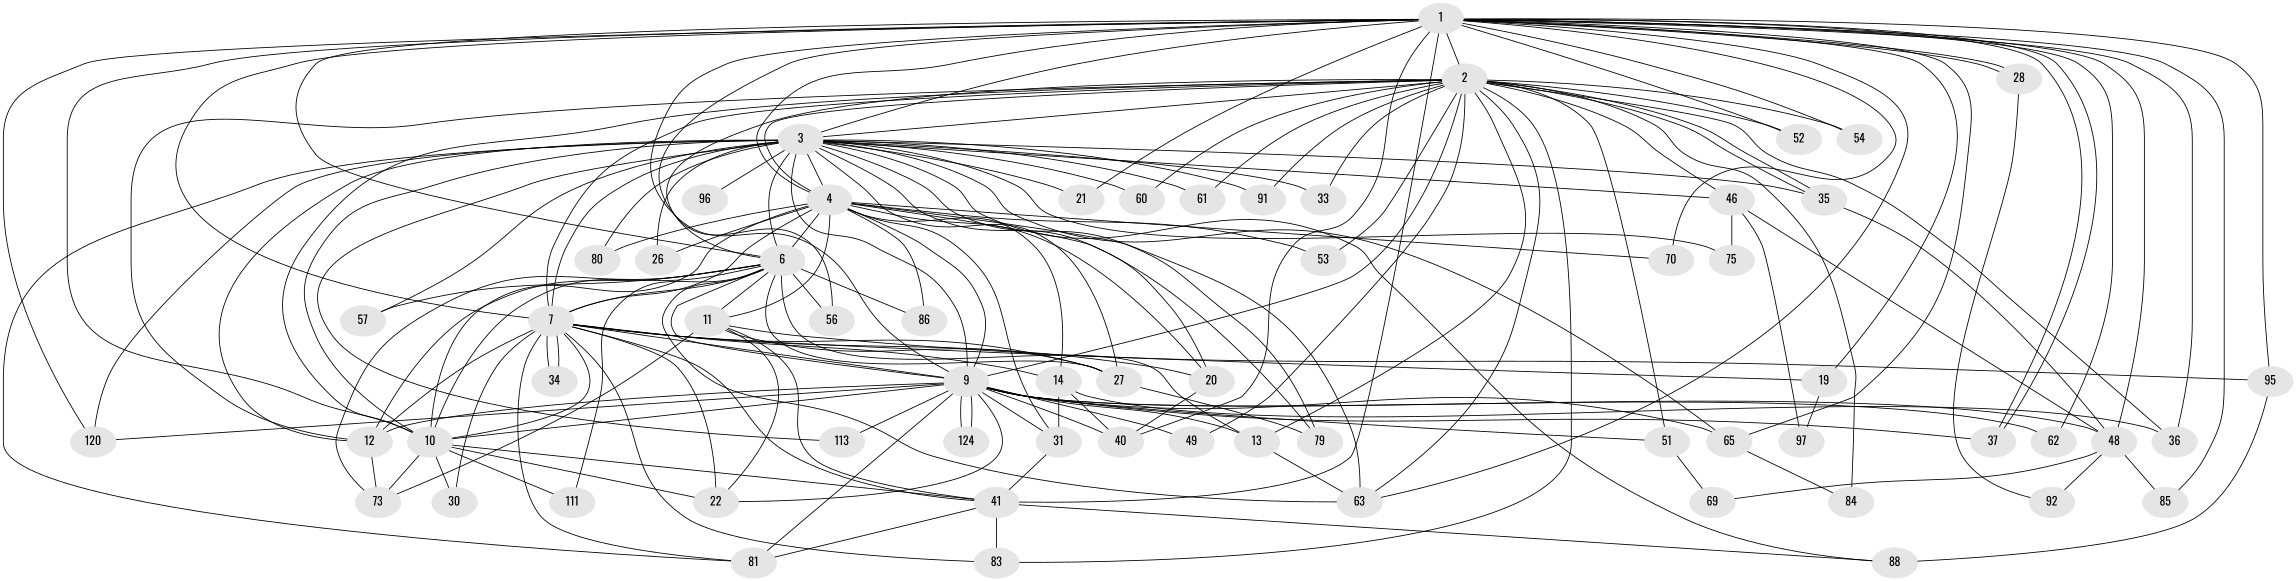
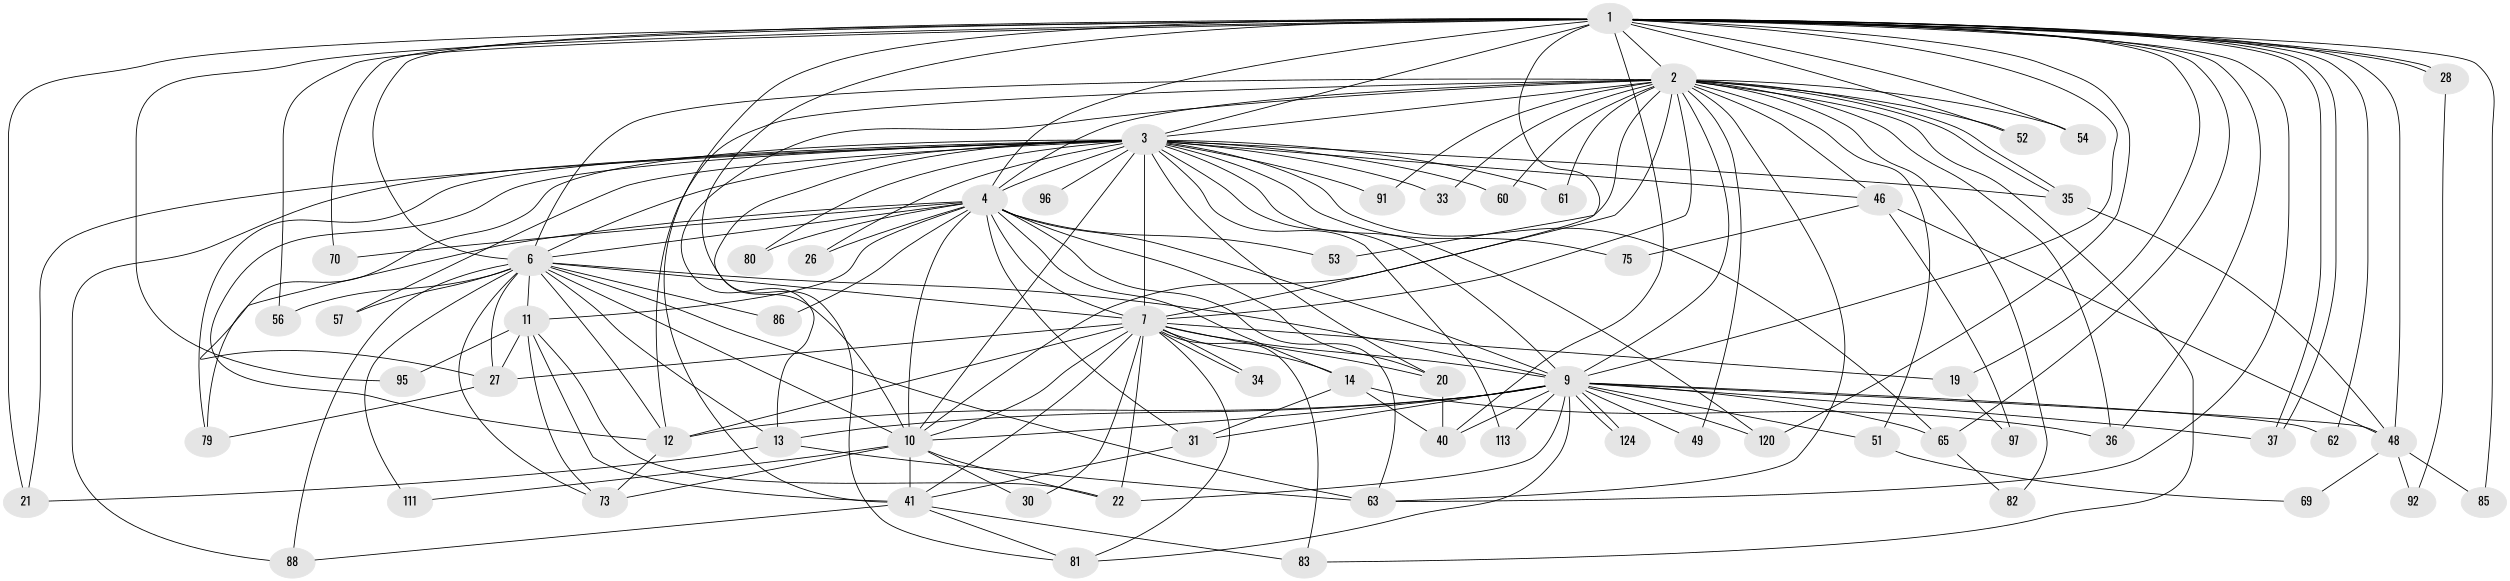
edge "13" -- "21": added
node "84": label "84" -> "82"
edge "95" -- "88": now "6" -- "88"
